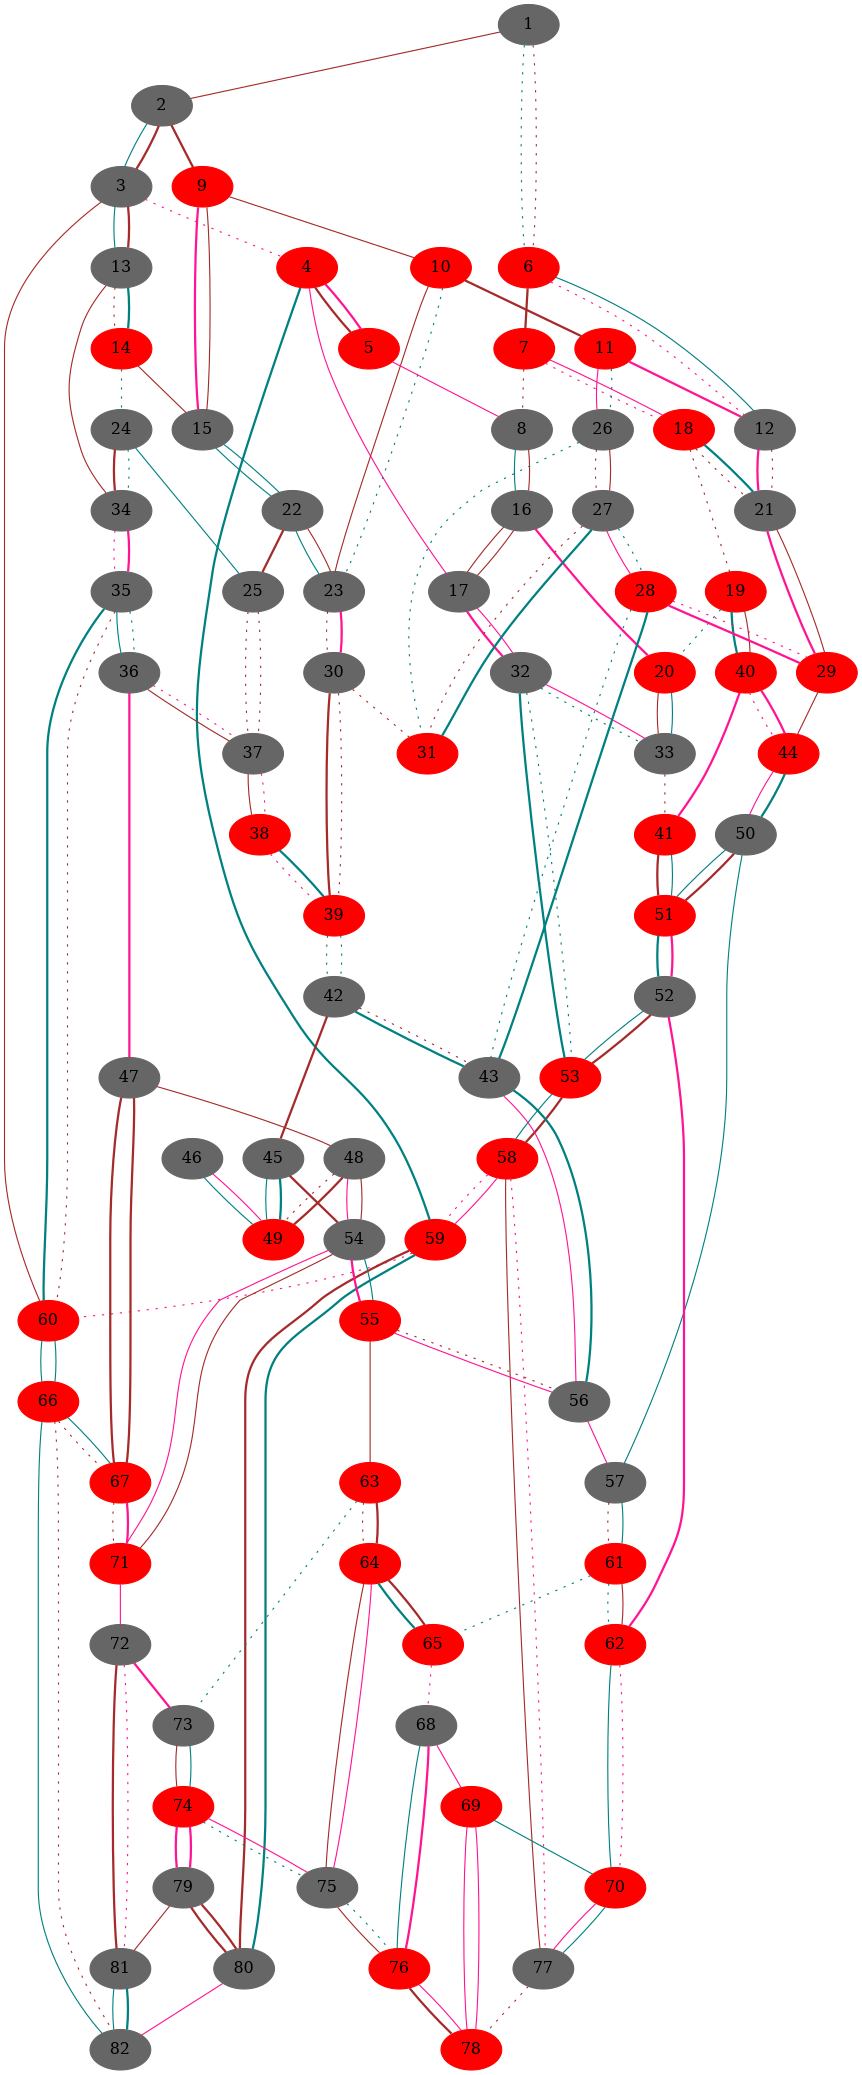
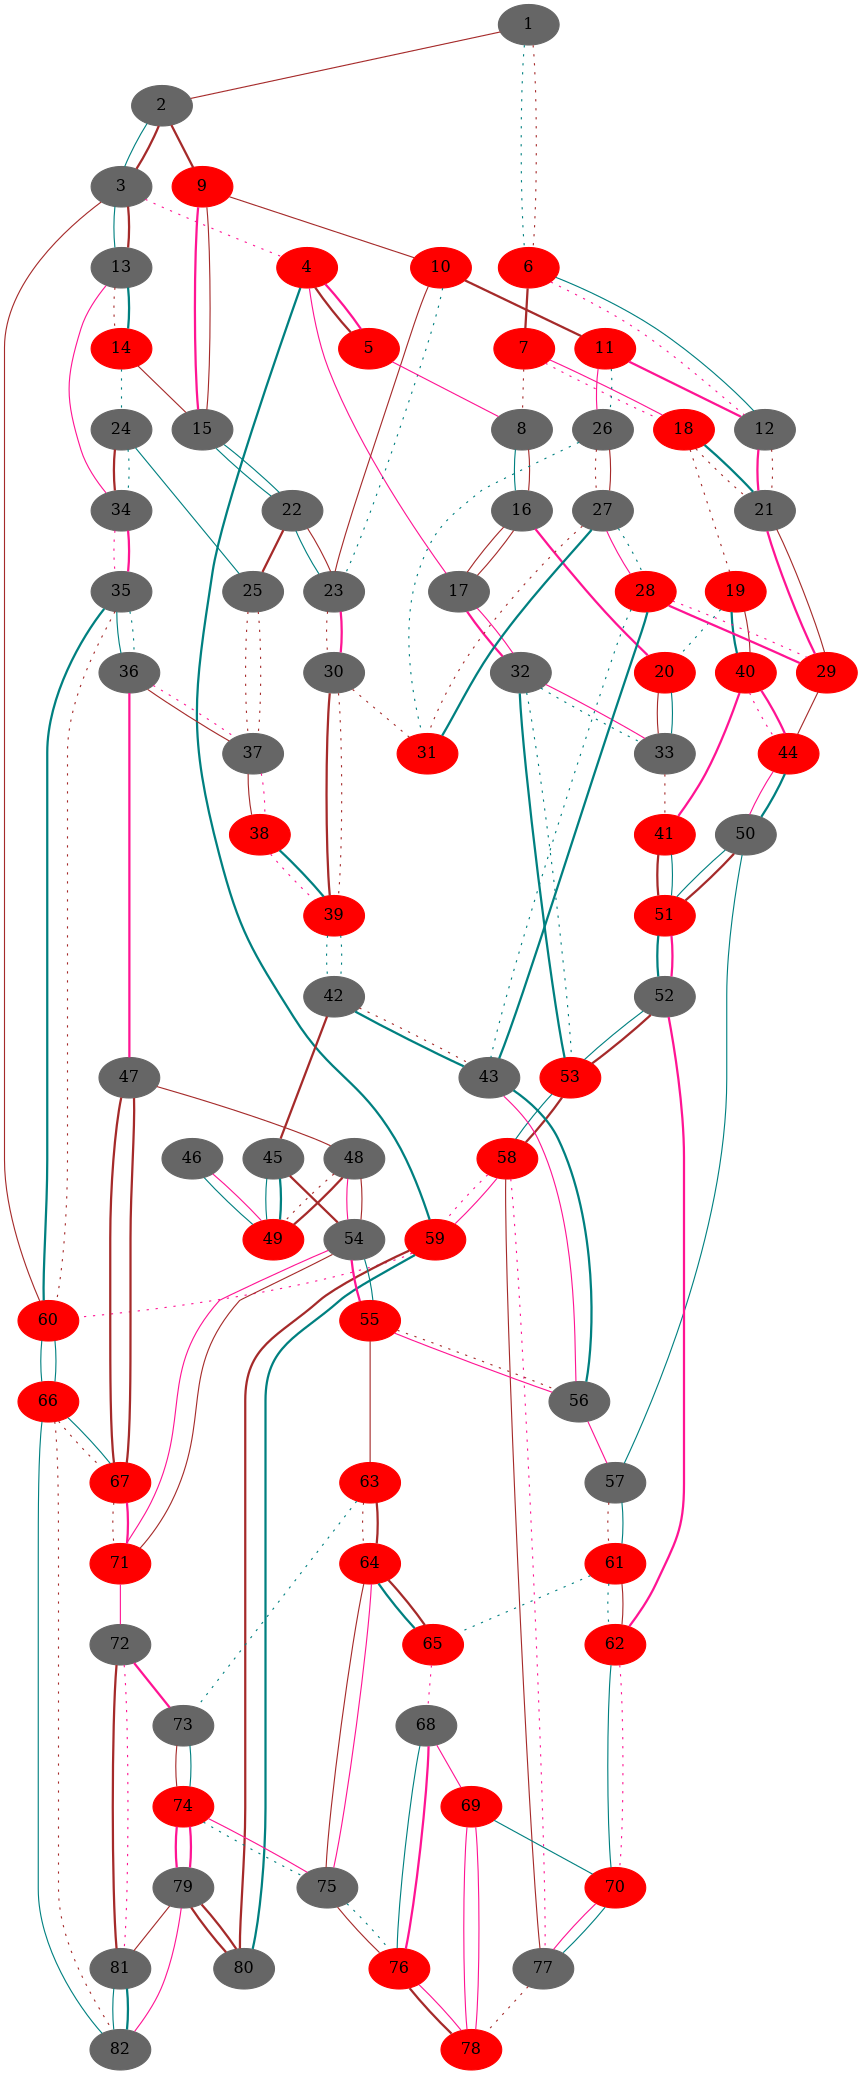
edge "13" -- "34": color brown -> deeppink
edge "80" -- "82": now "79" -- "82"
